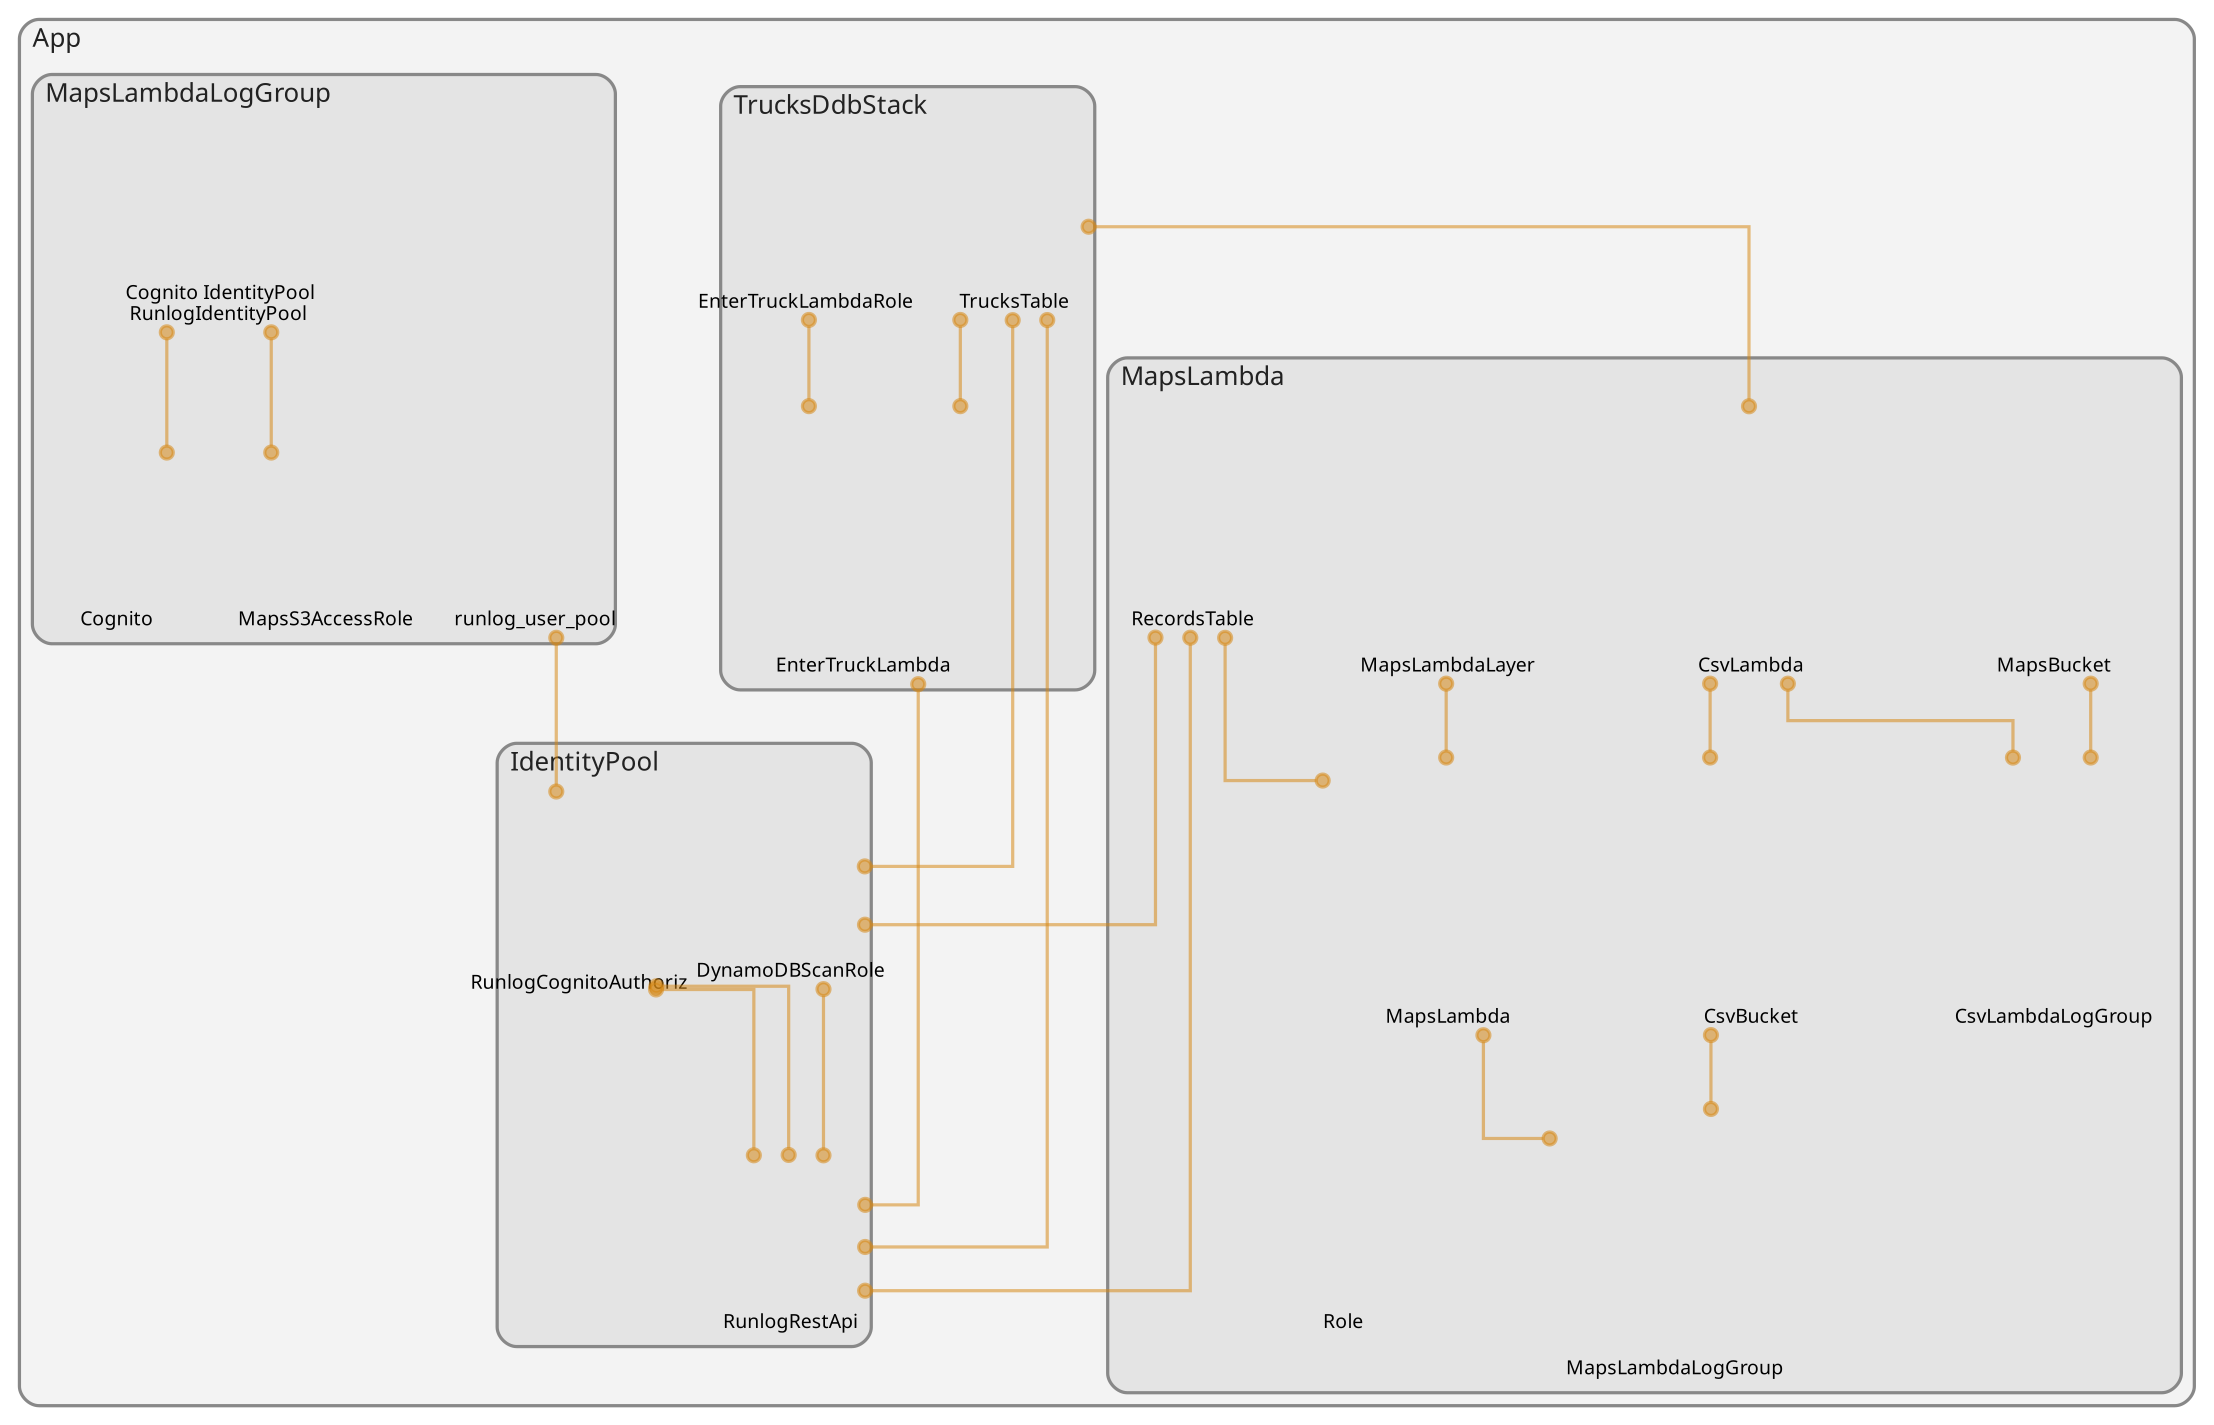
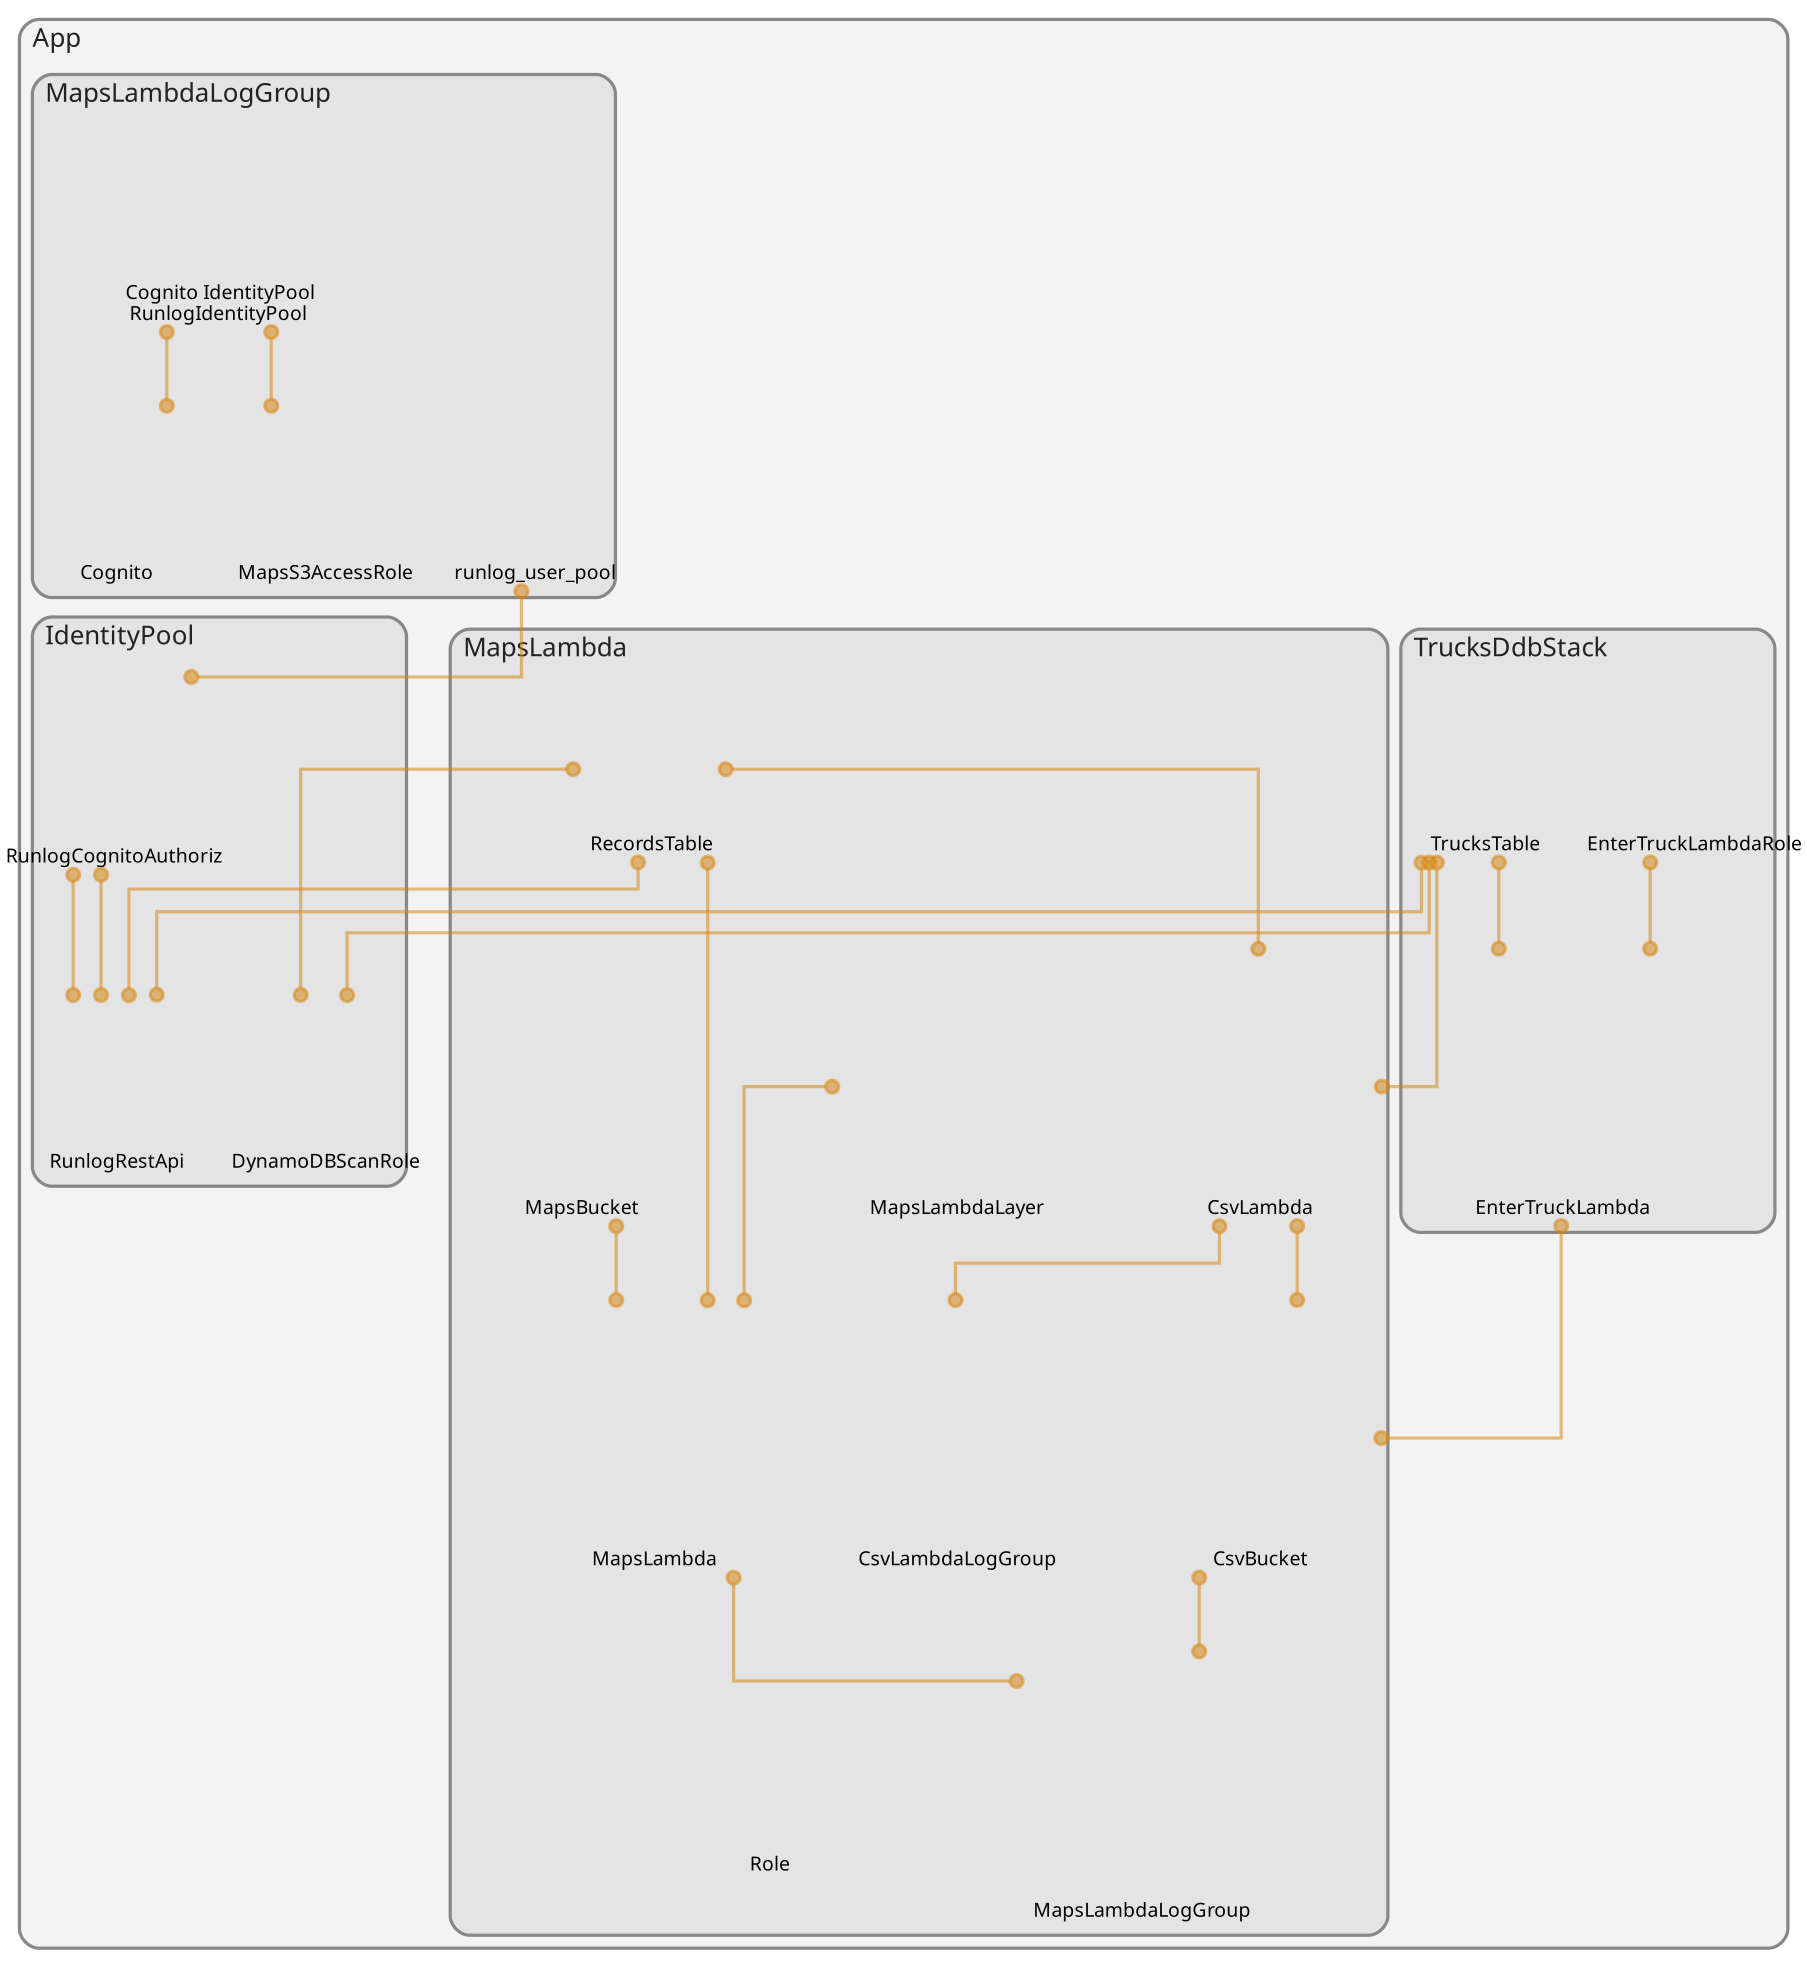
edge "MapsBucket" -- "CsvLambdaLogGroup": now "MapsBucket" -- "MapsLambda"
edge "RecordsTable" -- "CsvLambda": added
edge "EnterTruckLambda" -- "RunlogRestApi": now "EnterTruckLambda" -- "CsvBucket"
edge "DynamoDBScanRole" -- "RunlogRestApi": removed
